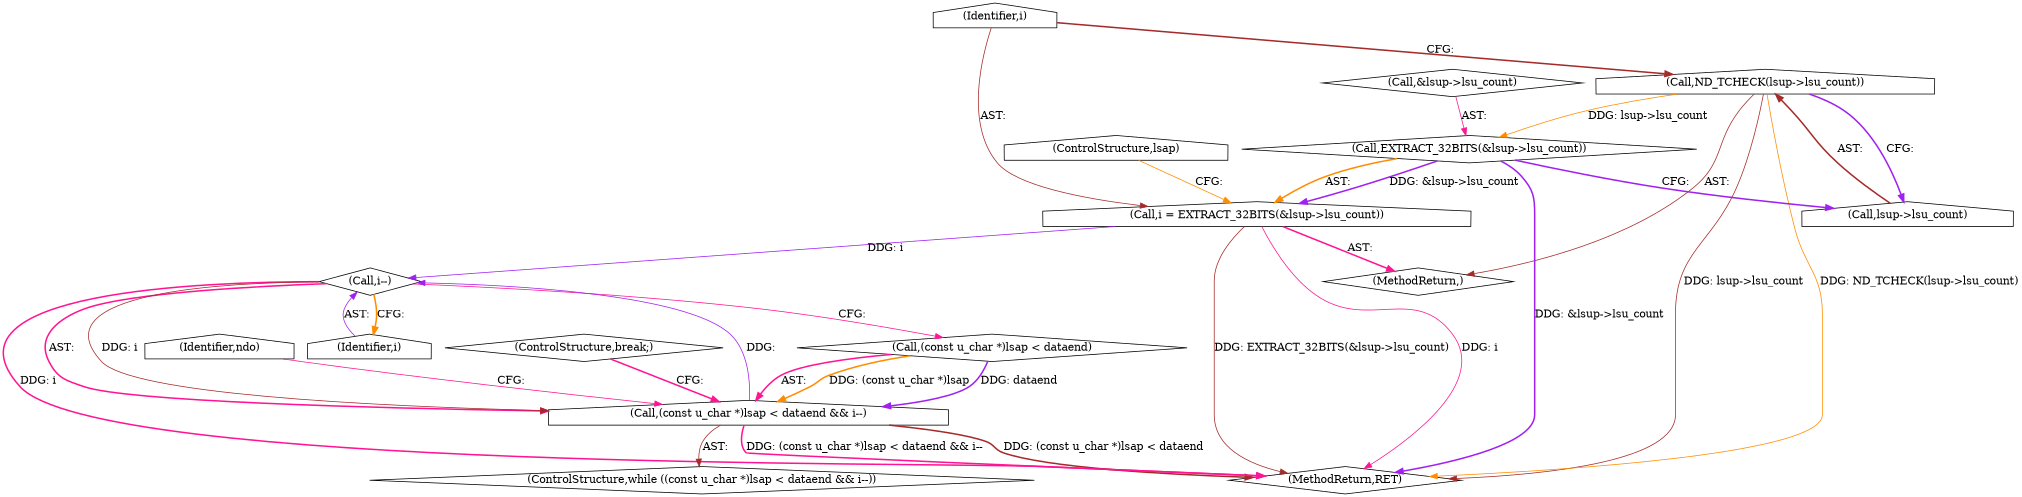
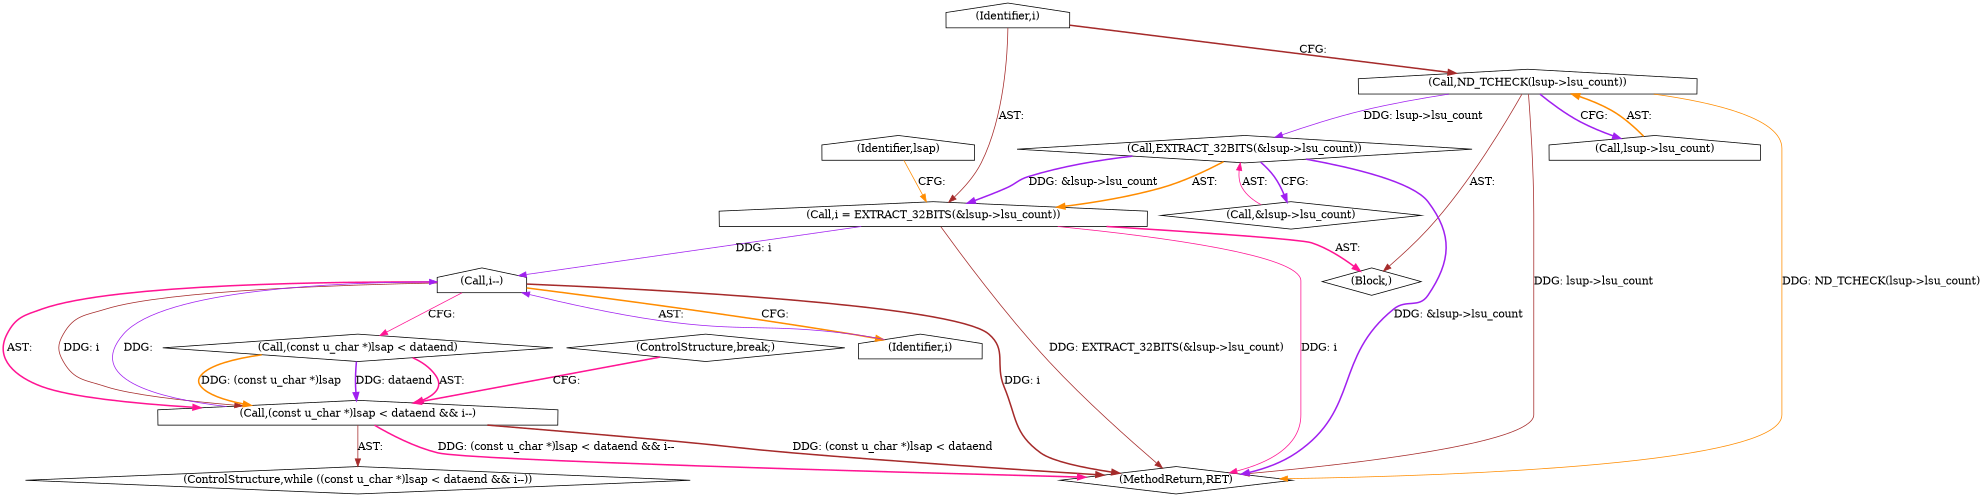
edge "(Call,ND_TCHECK(lsup->lsu_count))" -> "(Call,EXTRACT_32BITS(&lsup->lsu_count))": color darkorange -> purple
node "(ControlStructure,lsap)": label "(ControlStructure,lsap)" -> "(Identifier,lsap)"
edge "(Call,lsup->lsu_count)" -> "(Call,ND_TCHECK(lsup->lsu_count))": color brown -> darkorange
edge "(Call,EXTRACT_32BITS(&lsup->lsu_count))" -> "(Call,lsup->lsu_count)": now "(Call,EXTRACT_32BITS(&lsup->lsu_count))" -> "(Call,&lsup->lsu_count)"
node "(Call,i--)": shape diamond -> house
node "(MethodReturn,)": label "(MethodReturn,)" -> "(Block,)"
node "(Identifier,ndo)": removed
edge "(Call,i--)" -> "(MethodReturn,RET)": color deeppink -> brown
